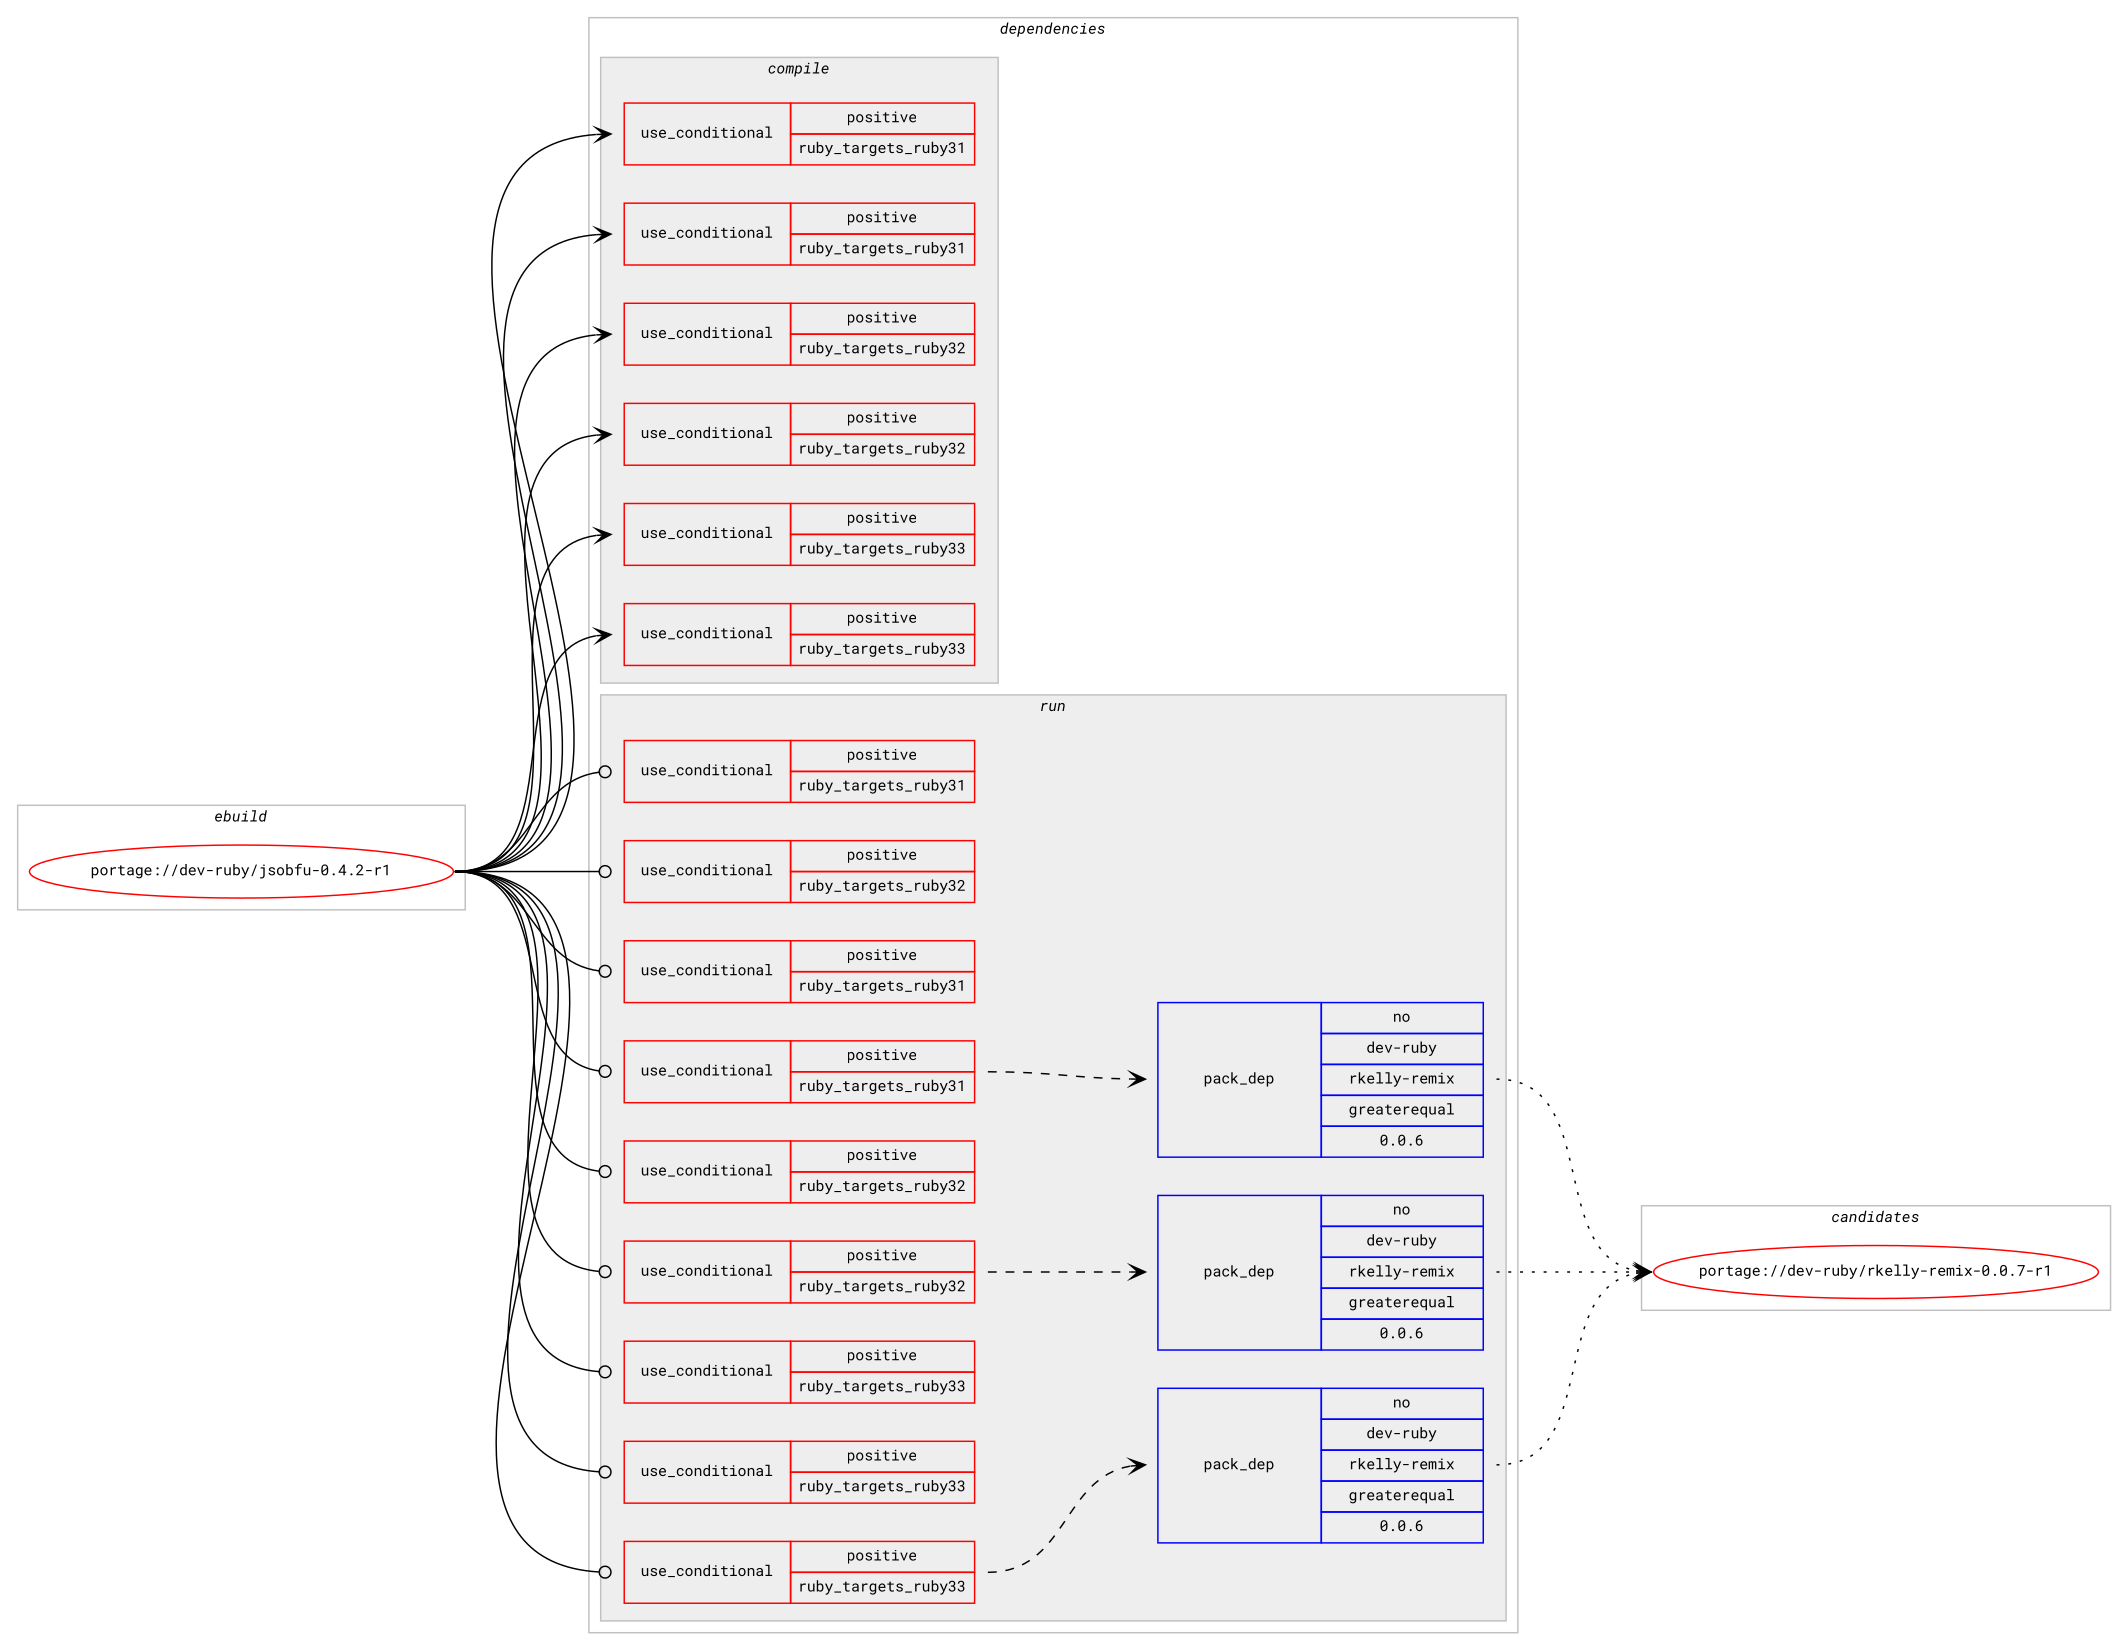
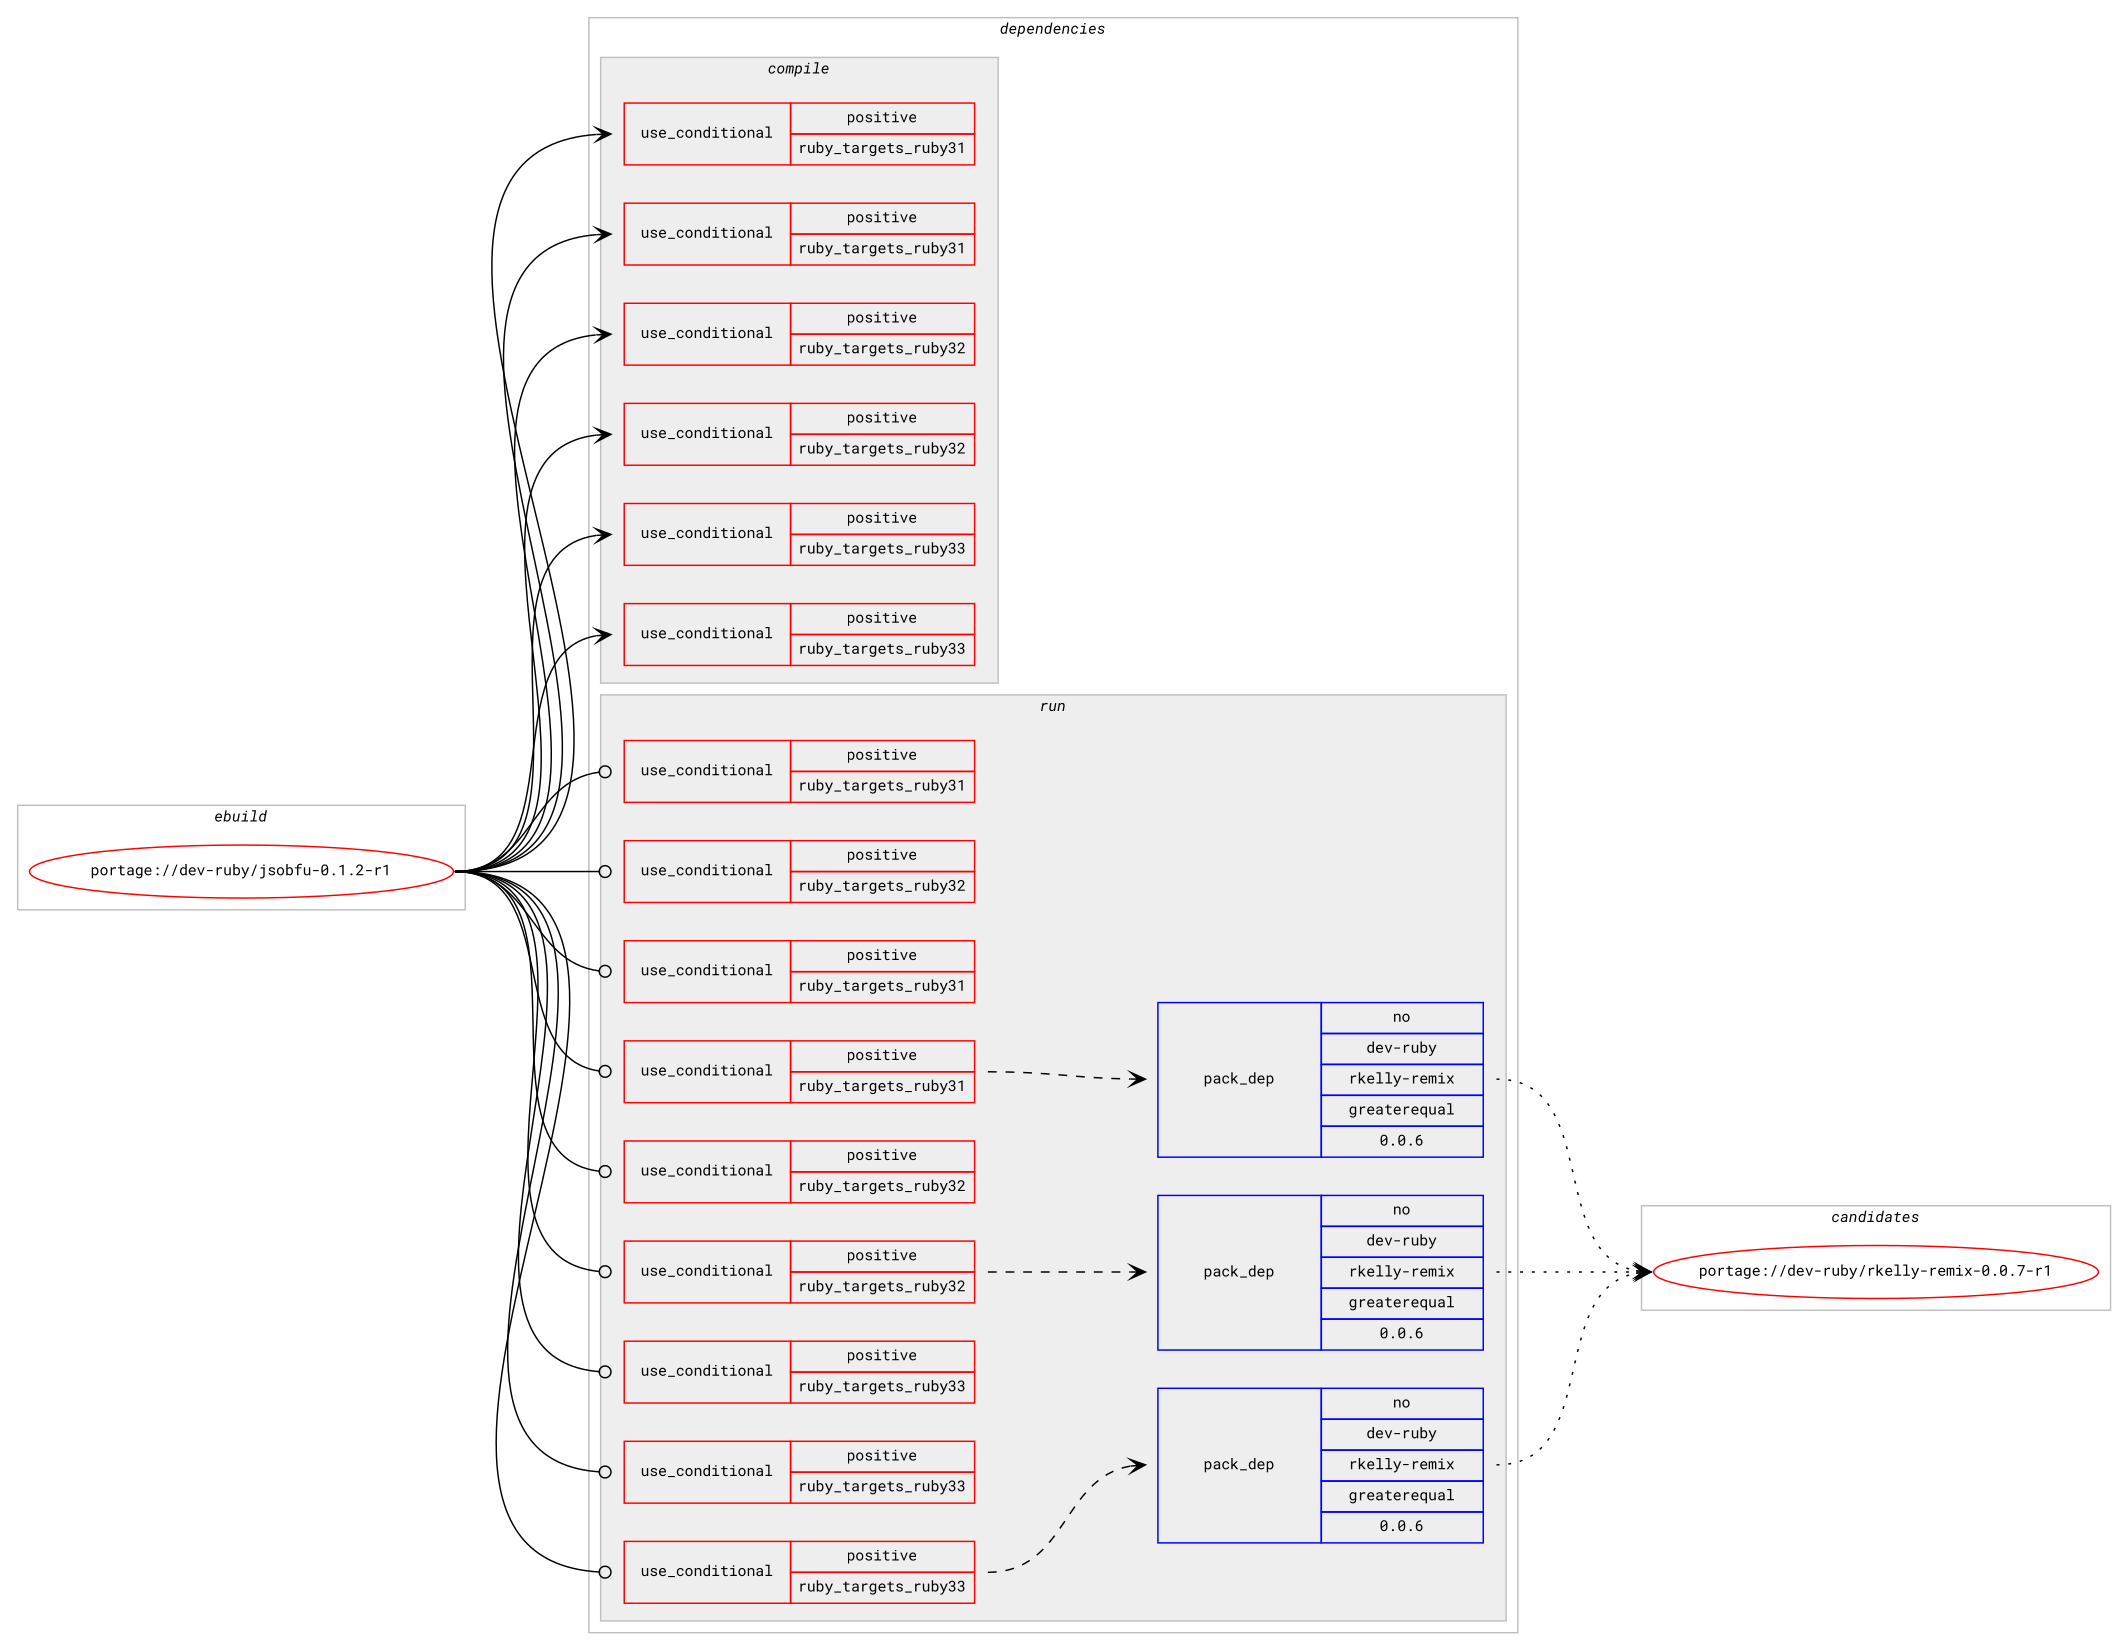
node "portage://dev-ruby/jsobfu-0.4.2-r1": label "portage://dev-ruby/jsobfu-0.4.2-r1" -> "portage://dev-ruby/jsobfu-0.1.2-r1"
